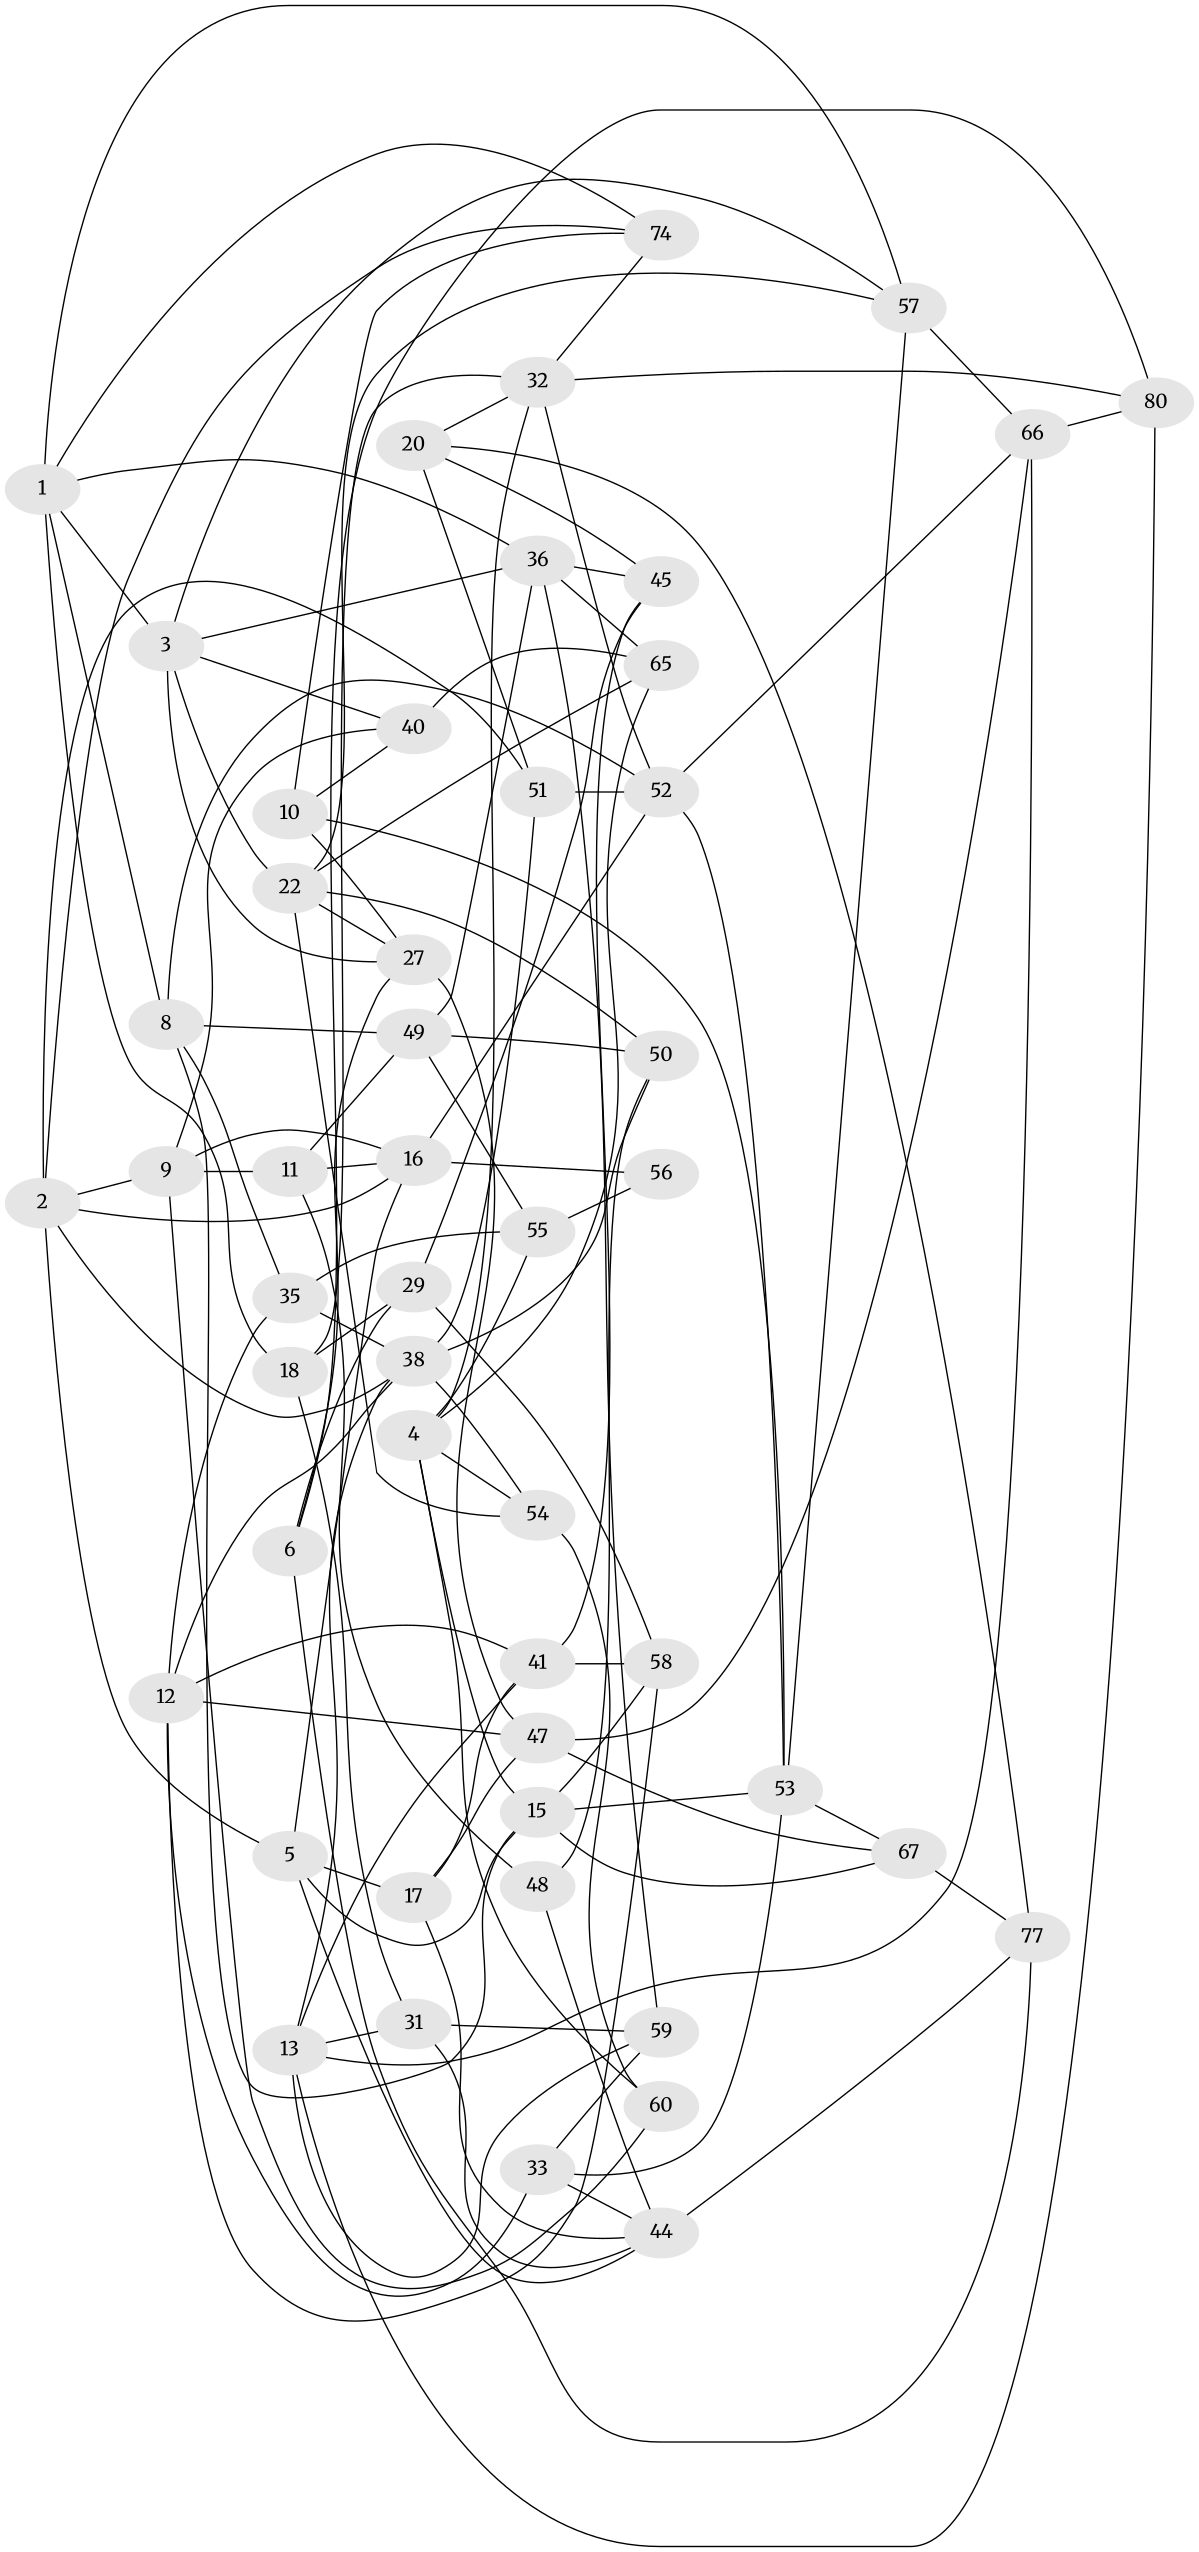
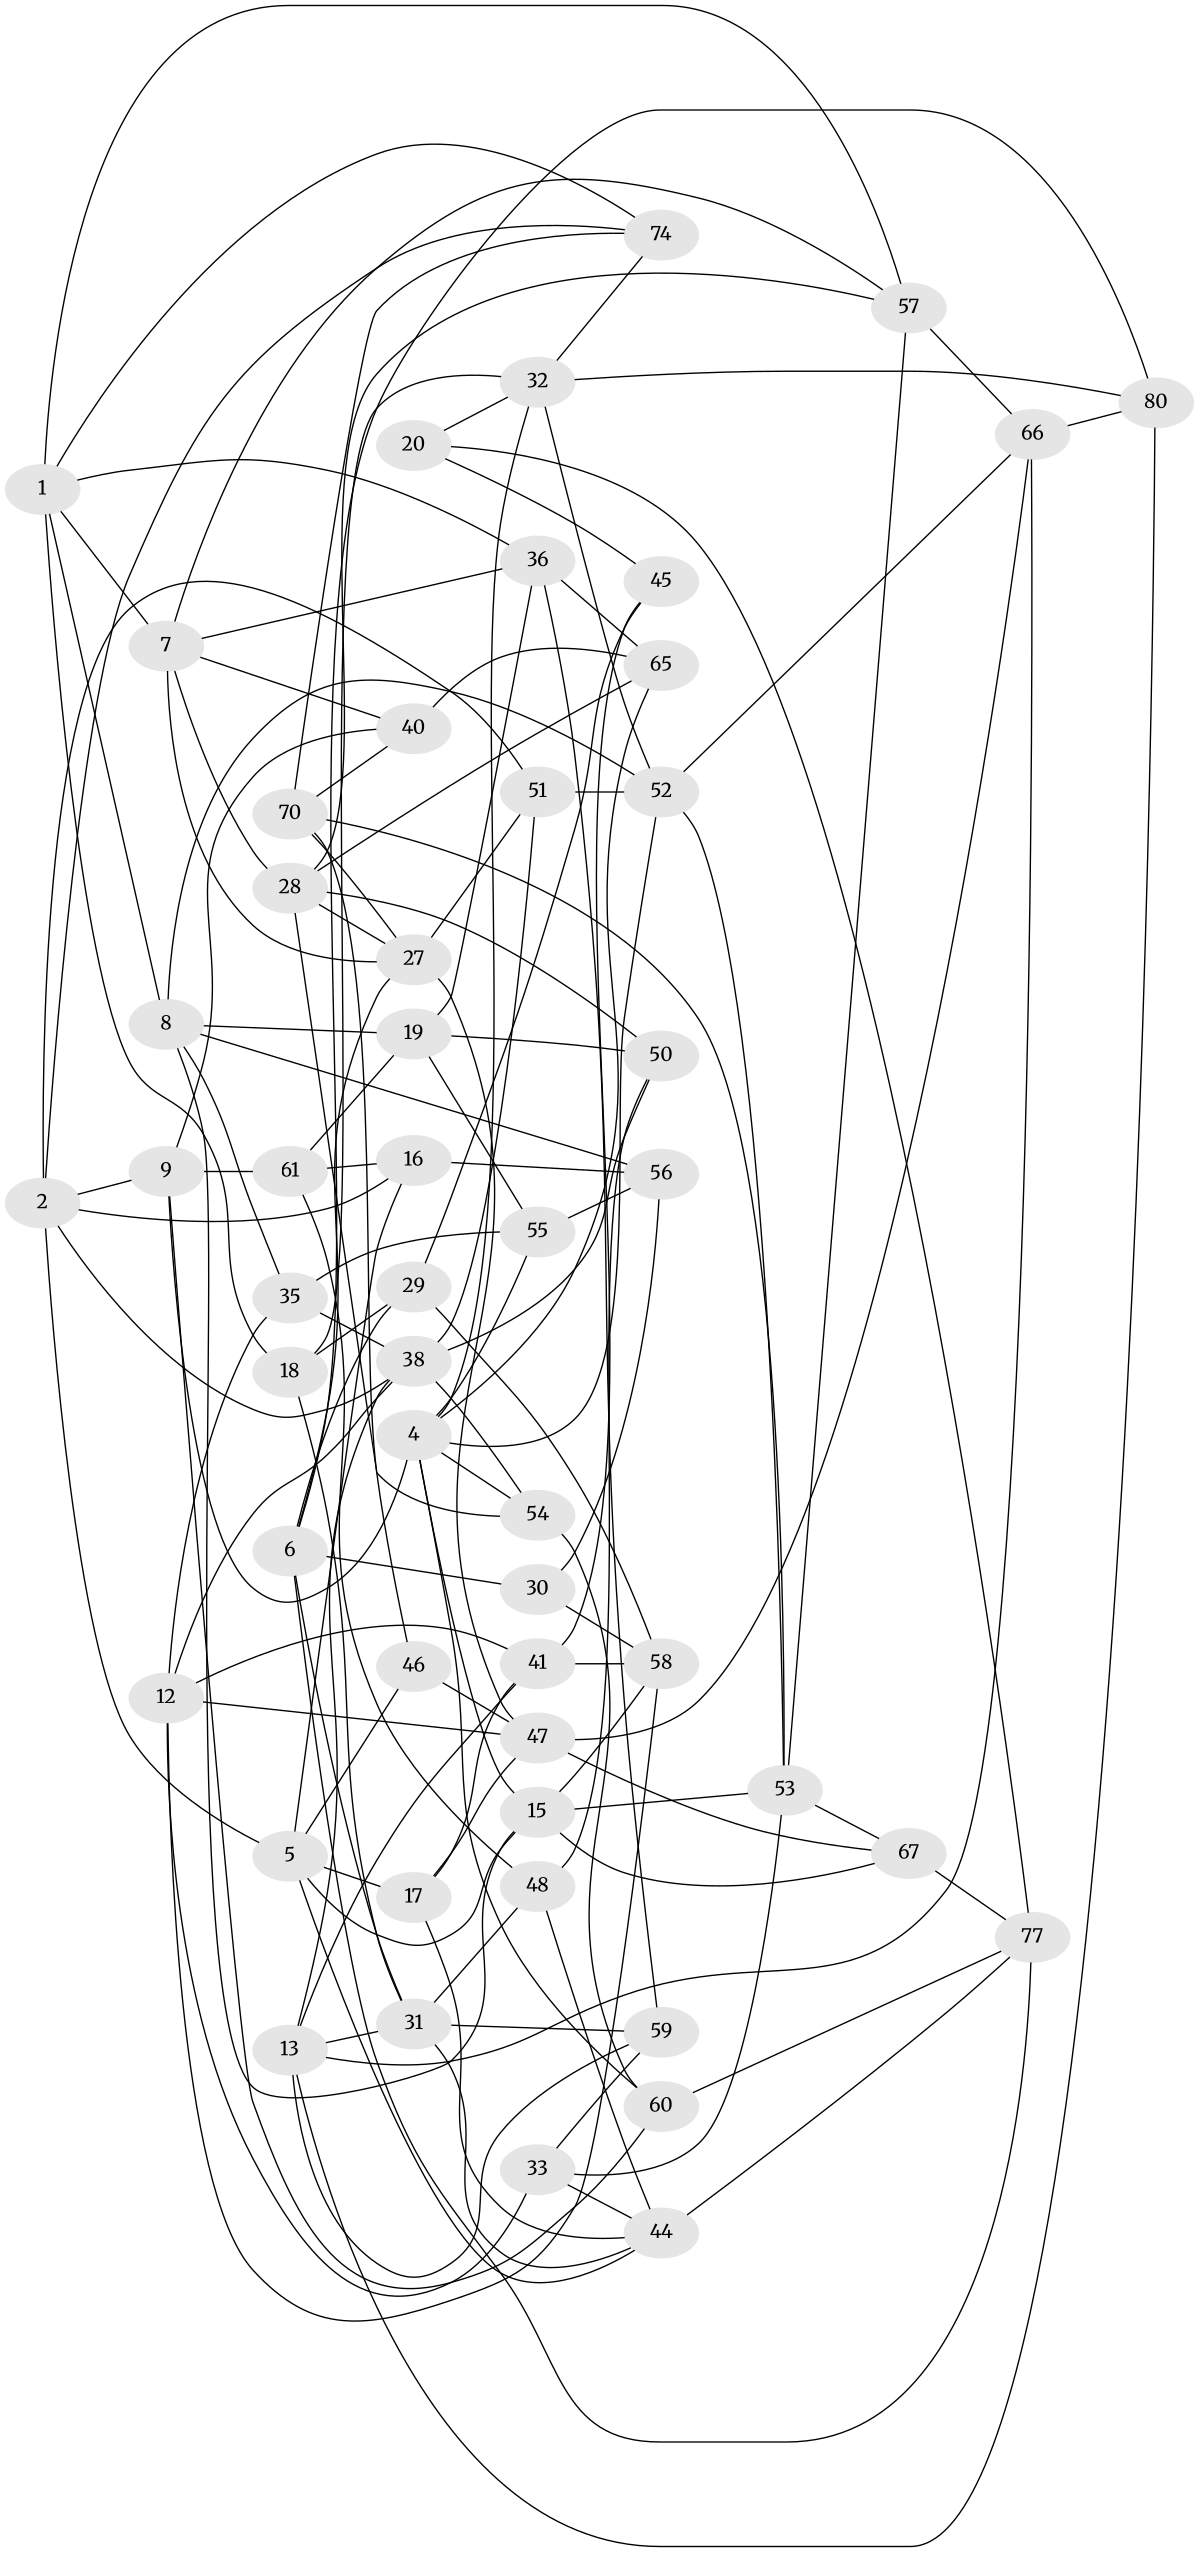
edge "36" -- "45": removed
edge "20" -- "51": now "27" -- "51"
node "3": label "3" -> "7"
node "10": label "10" -> "70"
node "22": label "22" -> "28"
edge "52" -- "16": now "52" -- "4"
node "49": label "49" -> "19"
edge "8" -- "56": added
edge "16" -- "9": now "4" -- "9"
node "11": label "11" -> "61"
node "30": added
node "46": added
edge "6" -- "31": added
edge "48" -- "31": added
edge "77" -- "60": added
